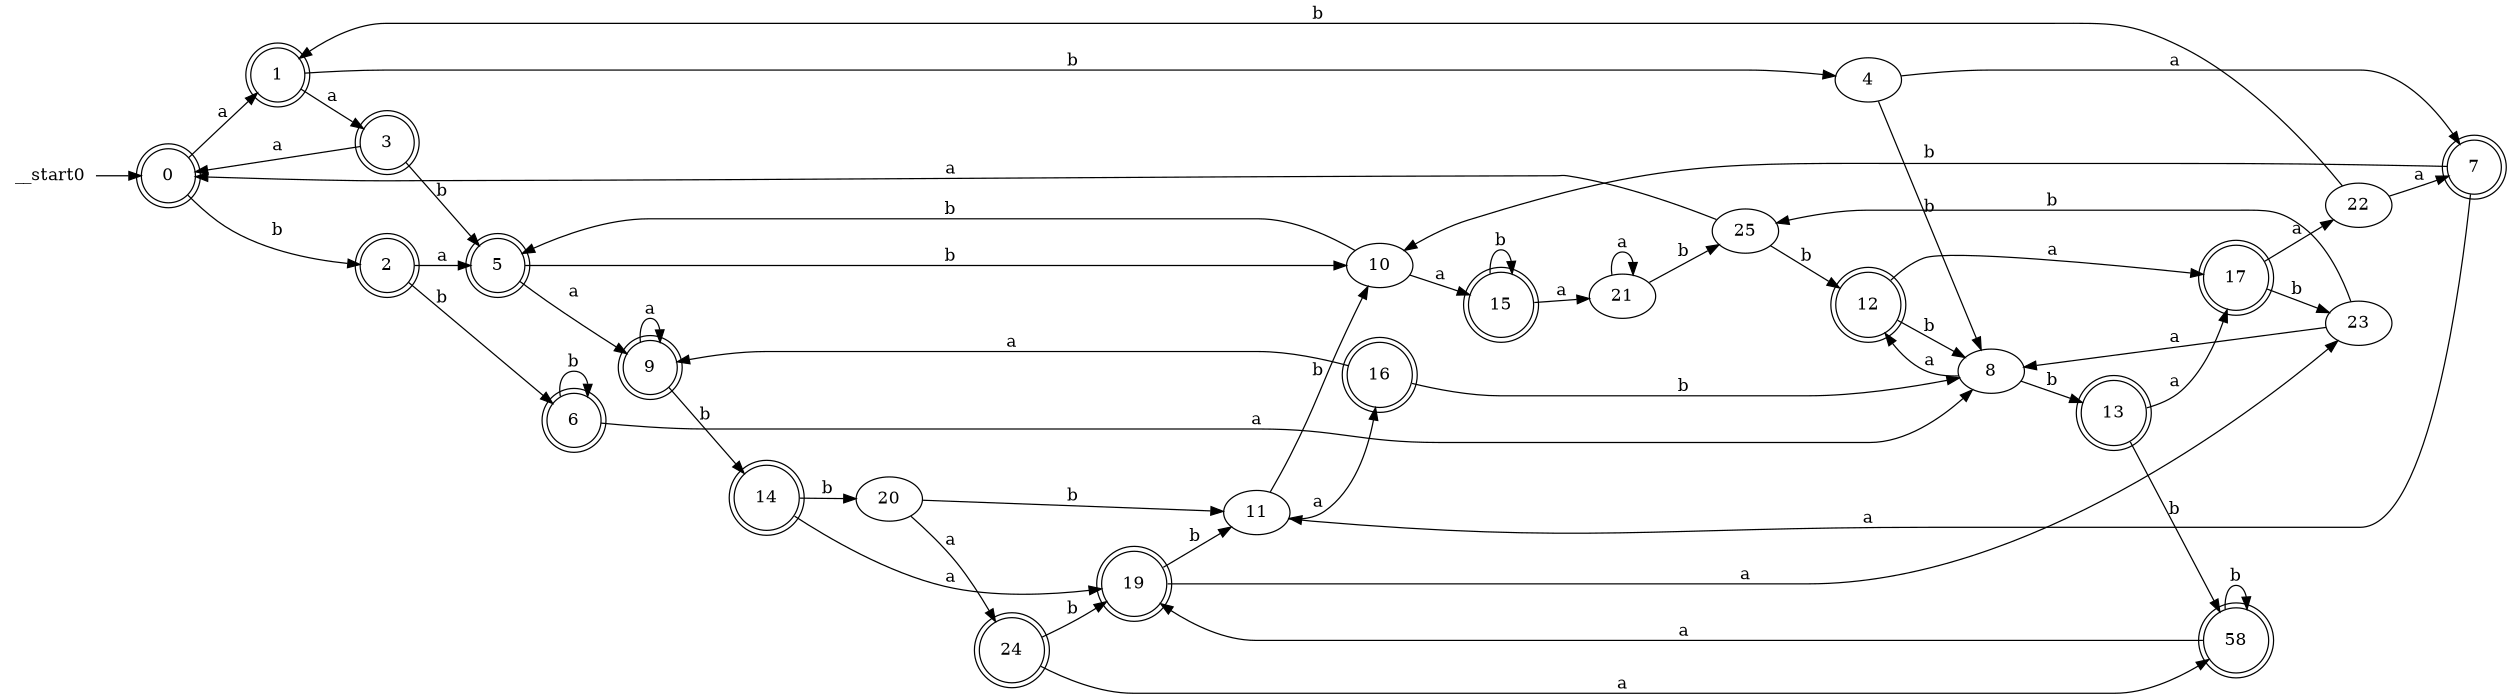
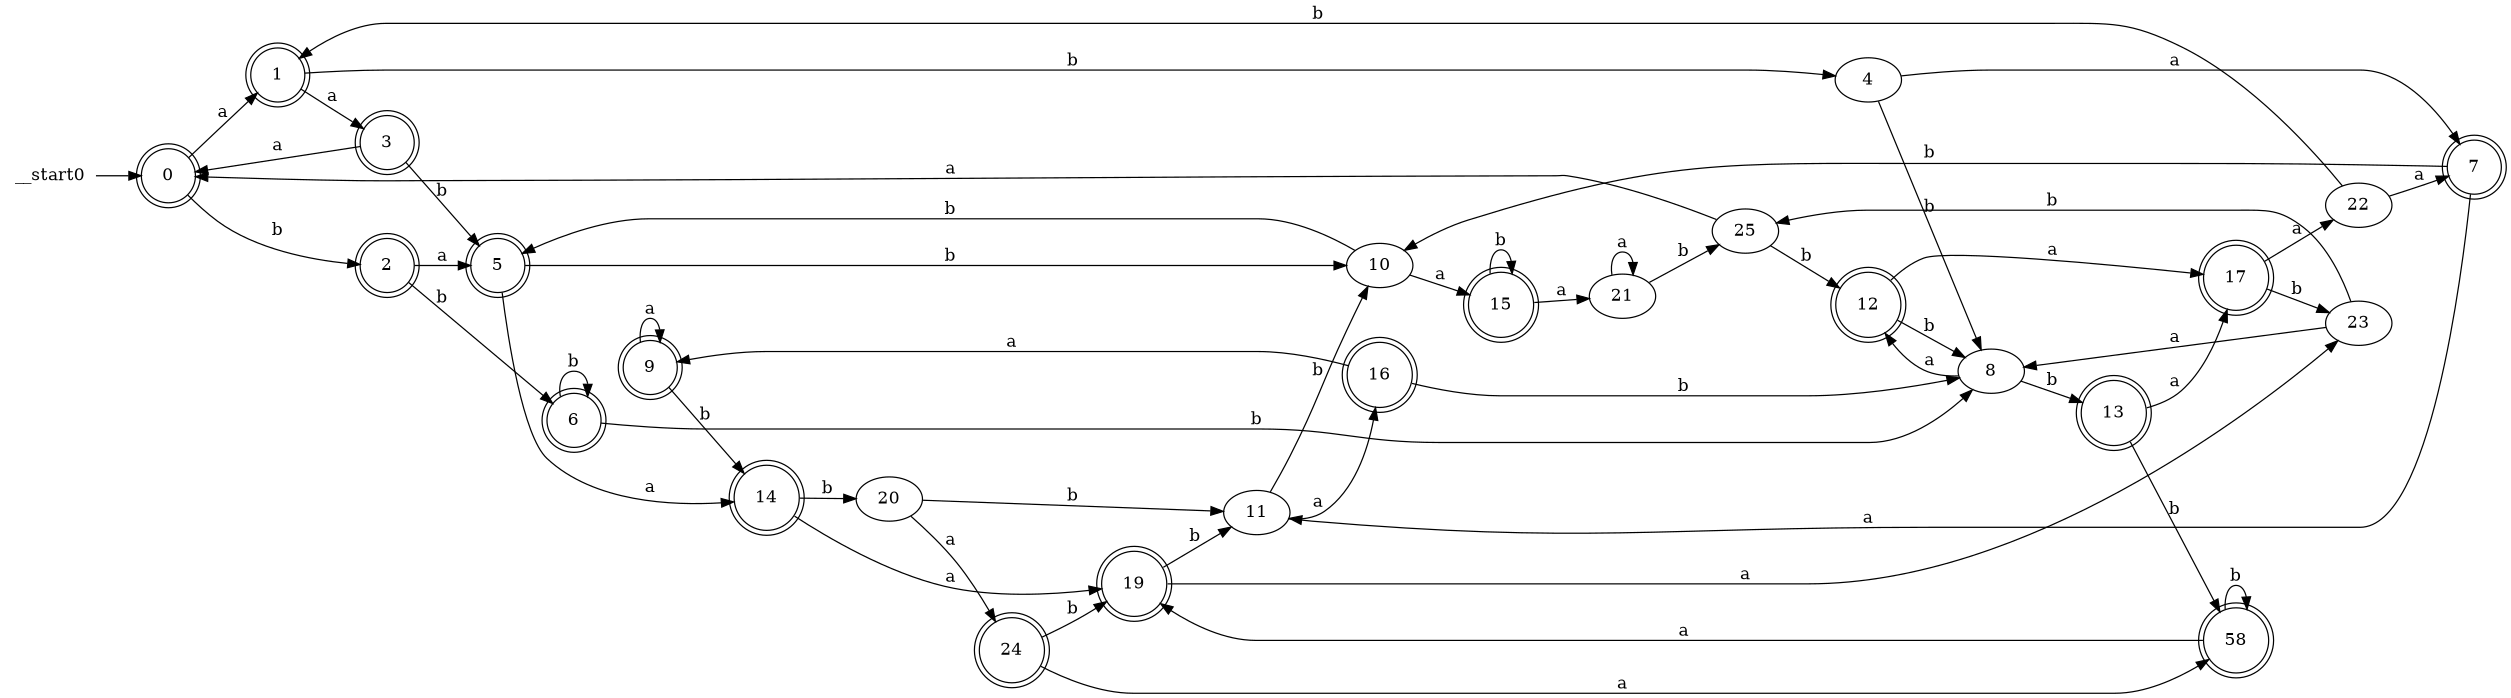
edge "5" -> "9": now "5" -> "14"
edge "6" -> "8": label "a" -> "b"
